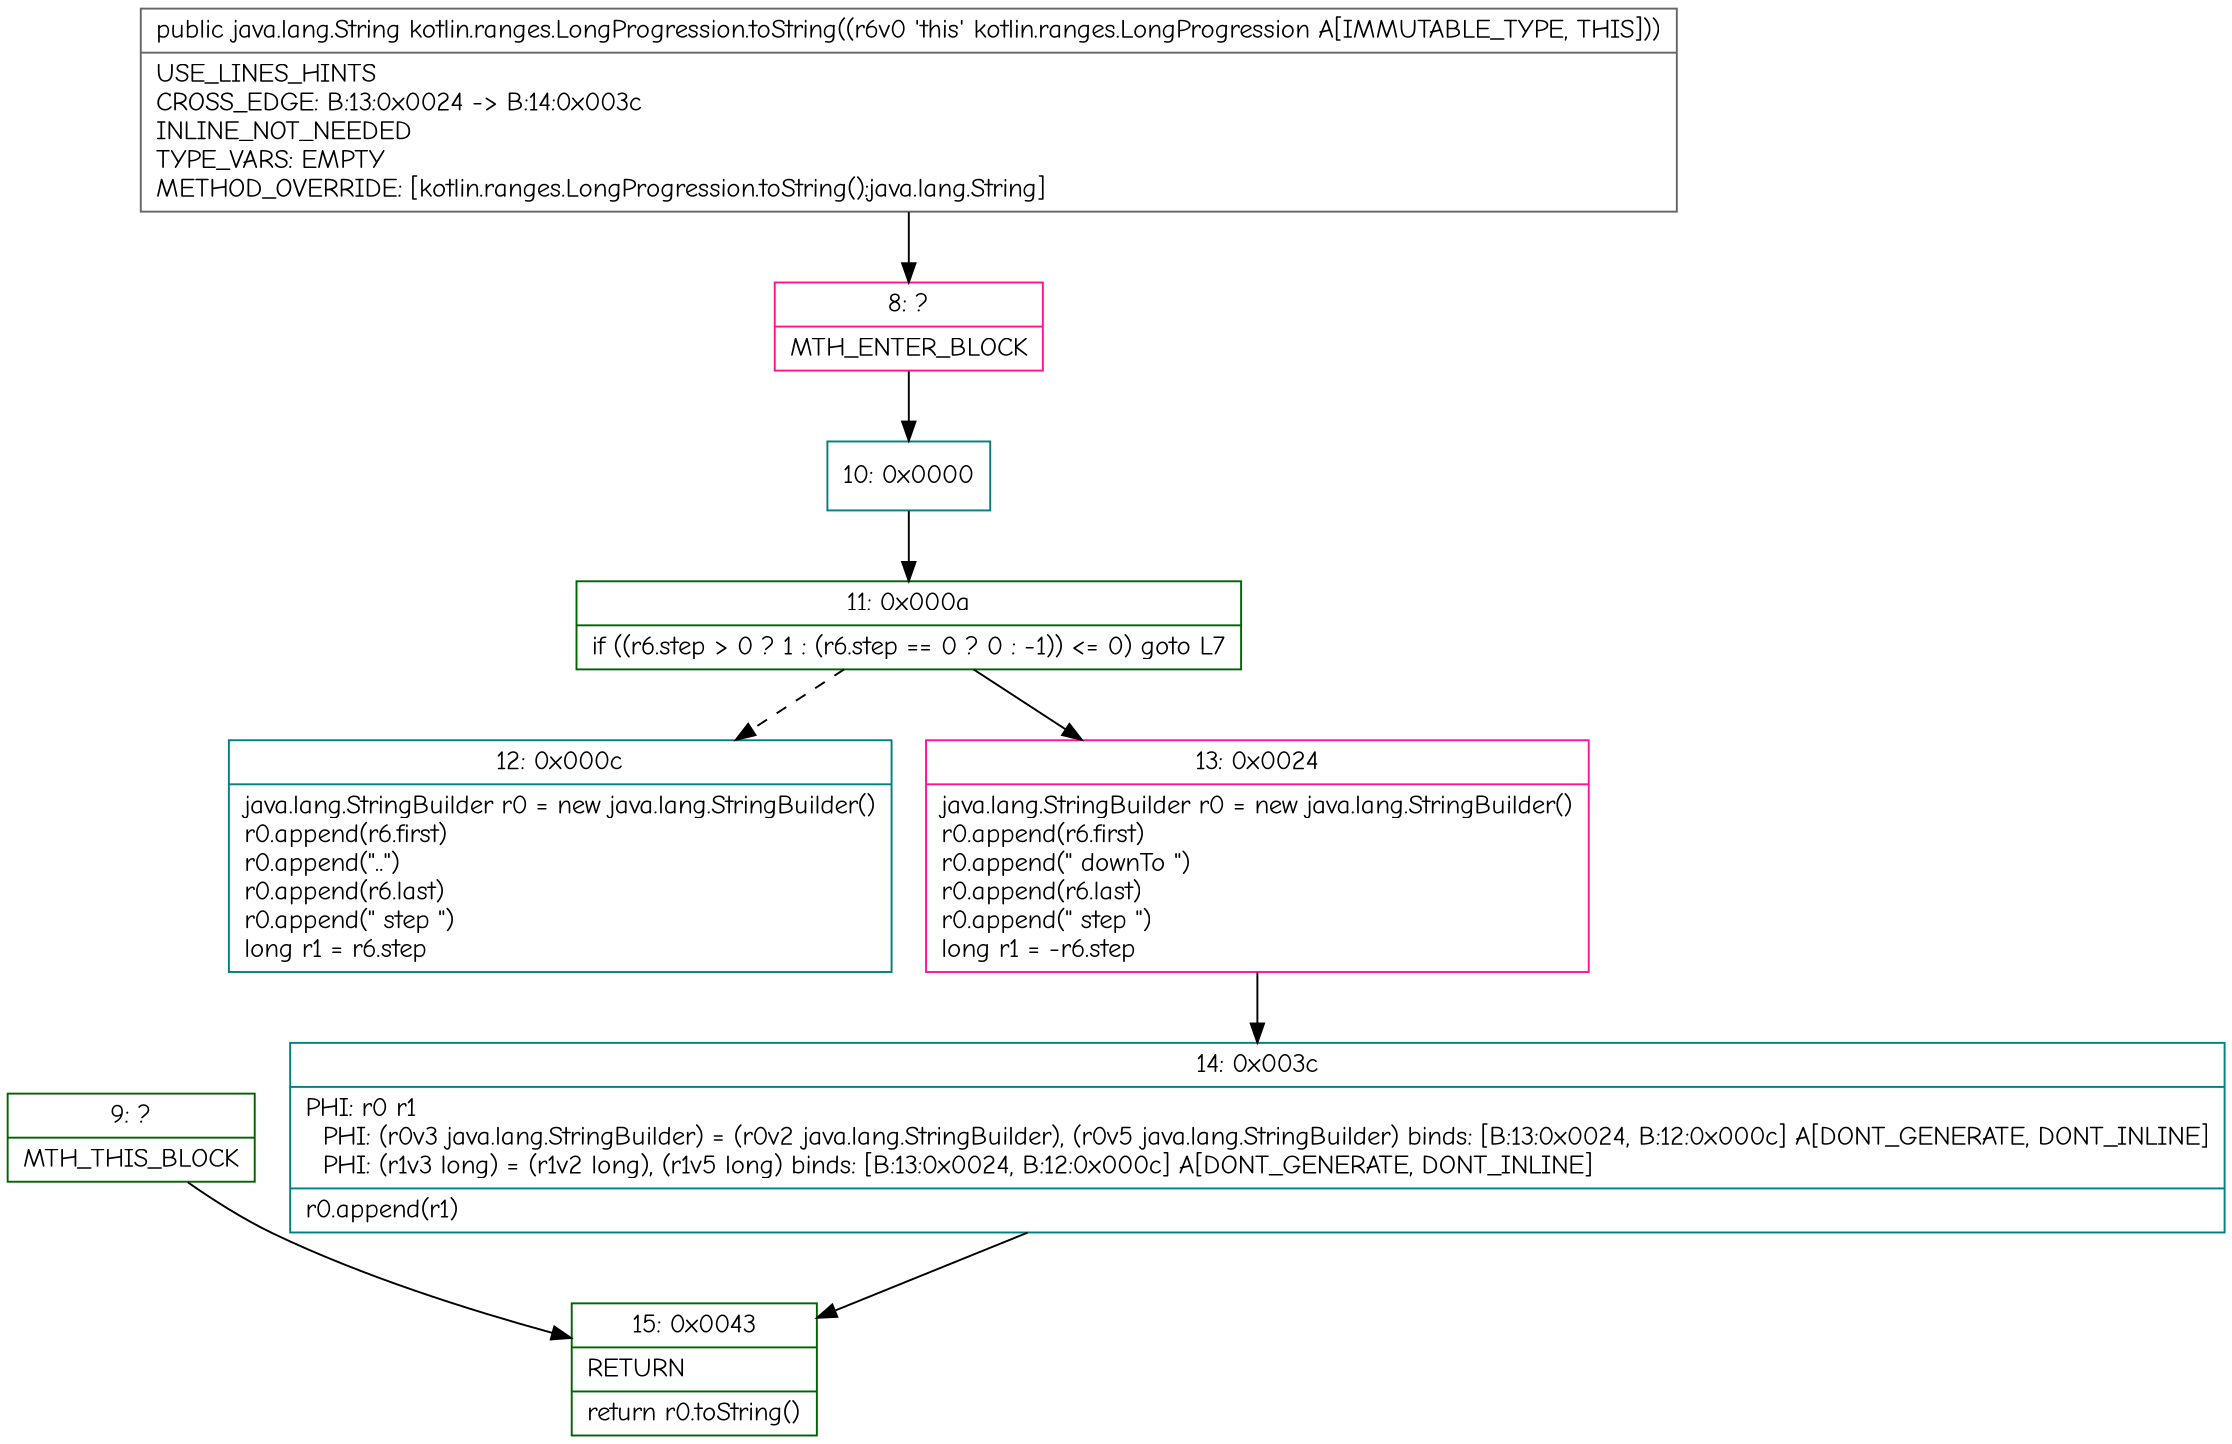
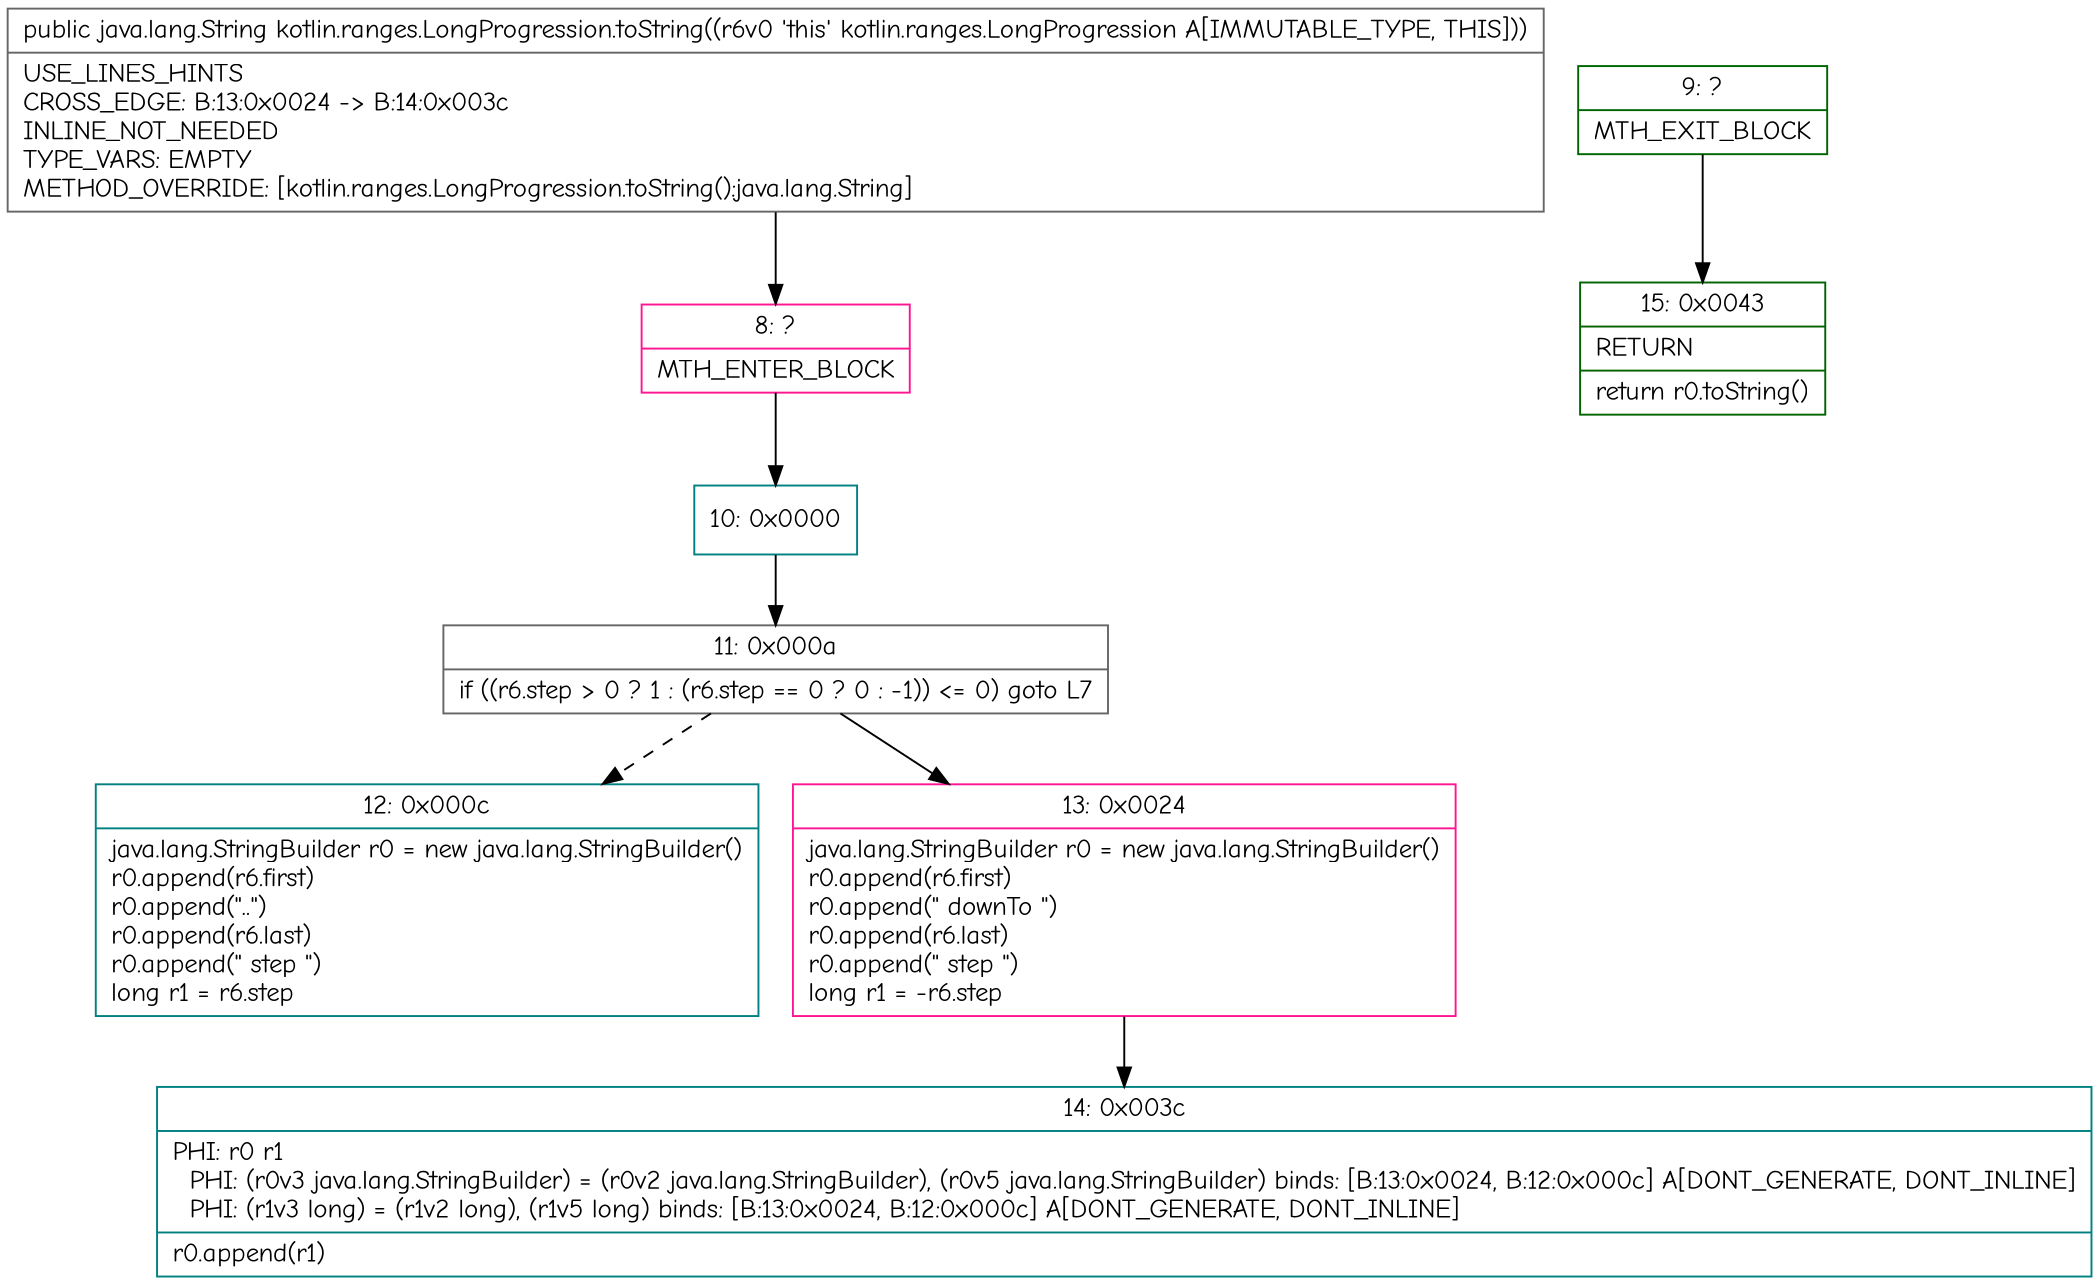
node "11: 0x000a": color darkgreen -> gray40
node "9: ?": text "MTH_THIS_BLOCK" -> "MTH_EXIT_BLOCK"
edge "14: 0x003c" -> "15: 0x0043": removed
